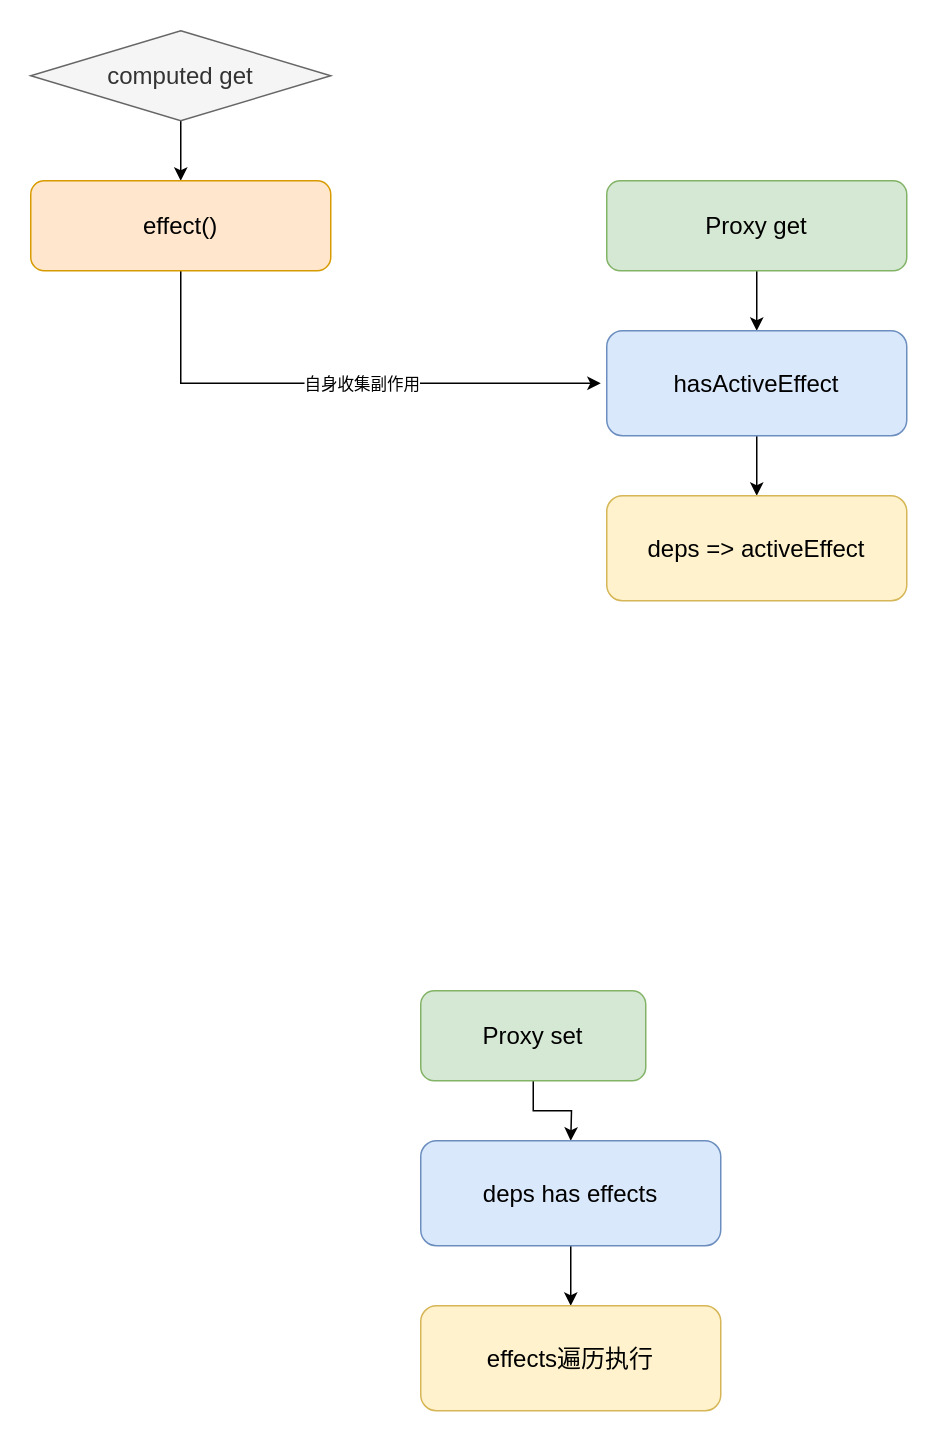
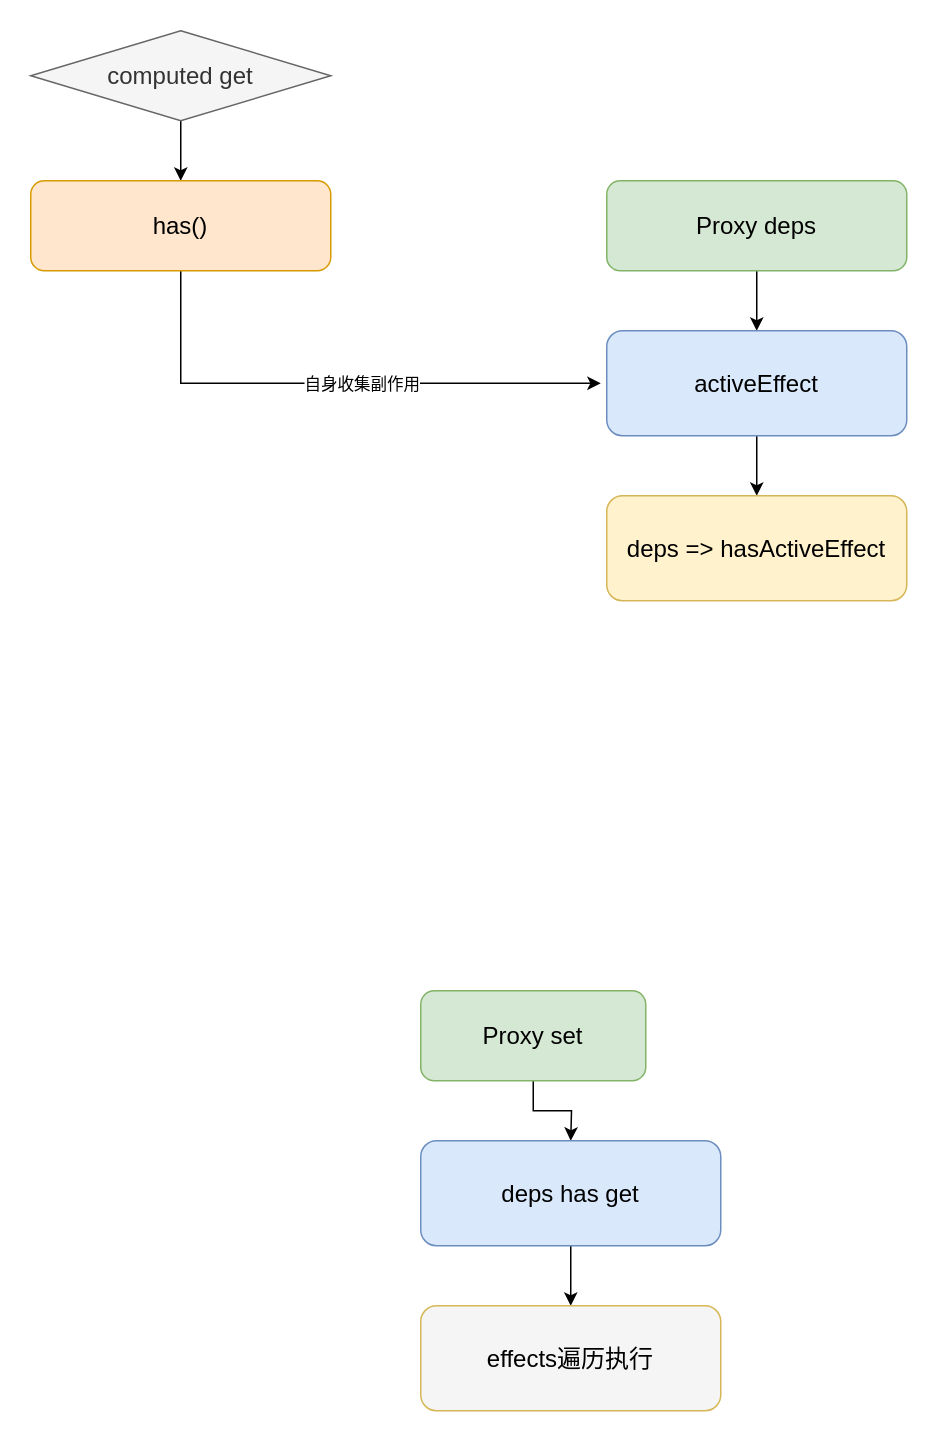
node "effect()": label "effect()" -> "has()"
node "Proxy get": label "Proxy get" -> "Proxy deps"
node "hasActiveEffect": label "hasActiveEffect" -> "activeEffect"
node "deps => activeEffect": label "deps => activeEffect" -> "deps => hasActiveEffect"
node "deps has effects": label "deps has effects" -> "deps has get"
node "effects遍历执行": fillcolor #fff2cc -> #f5f5f5
